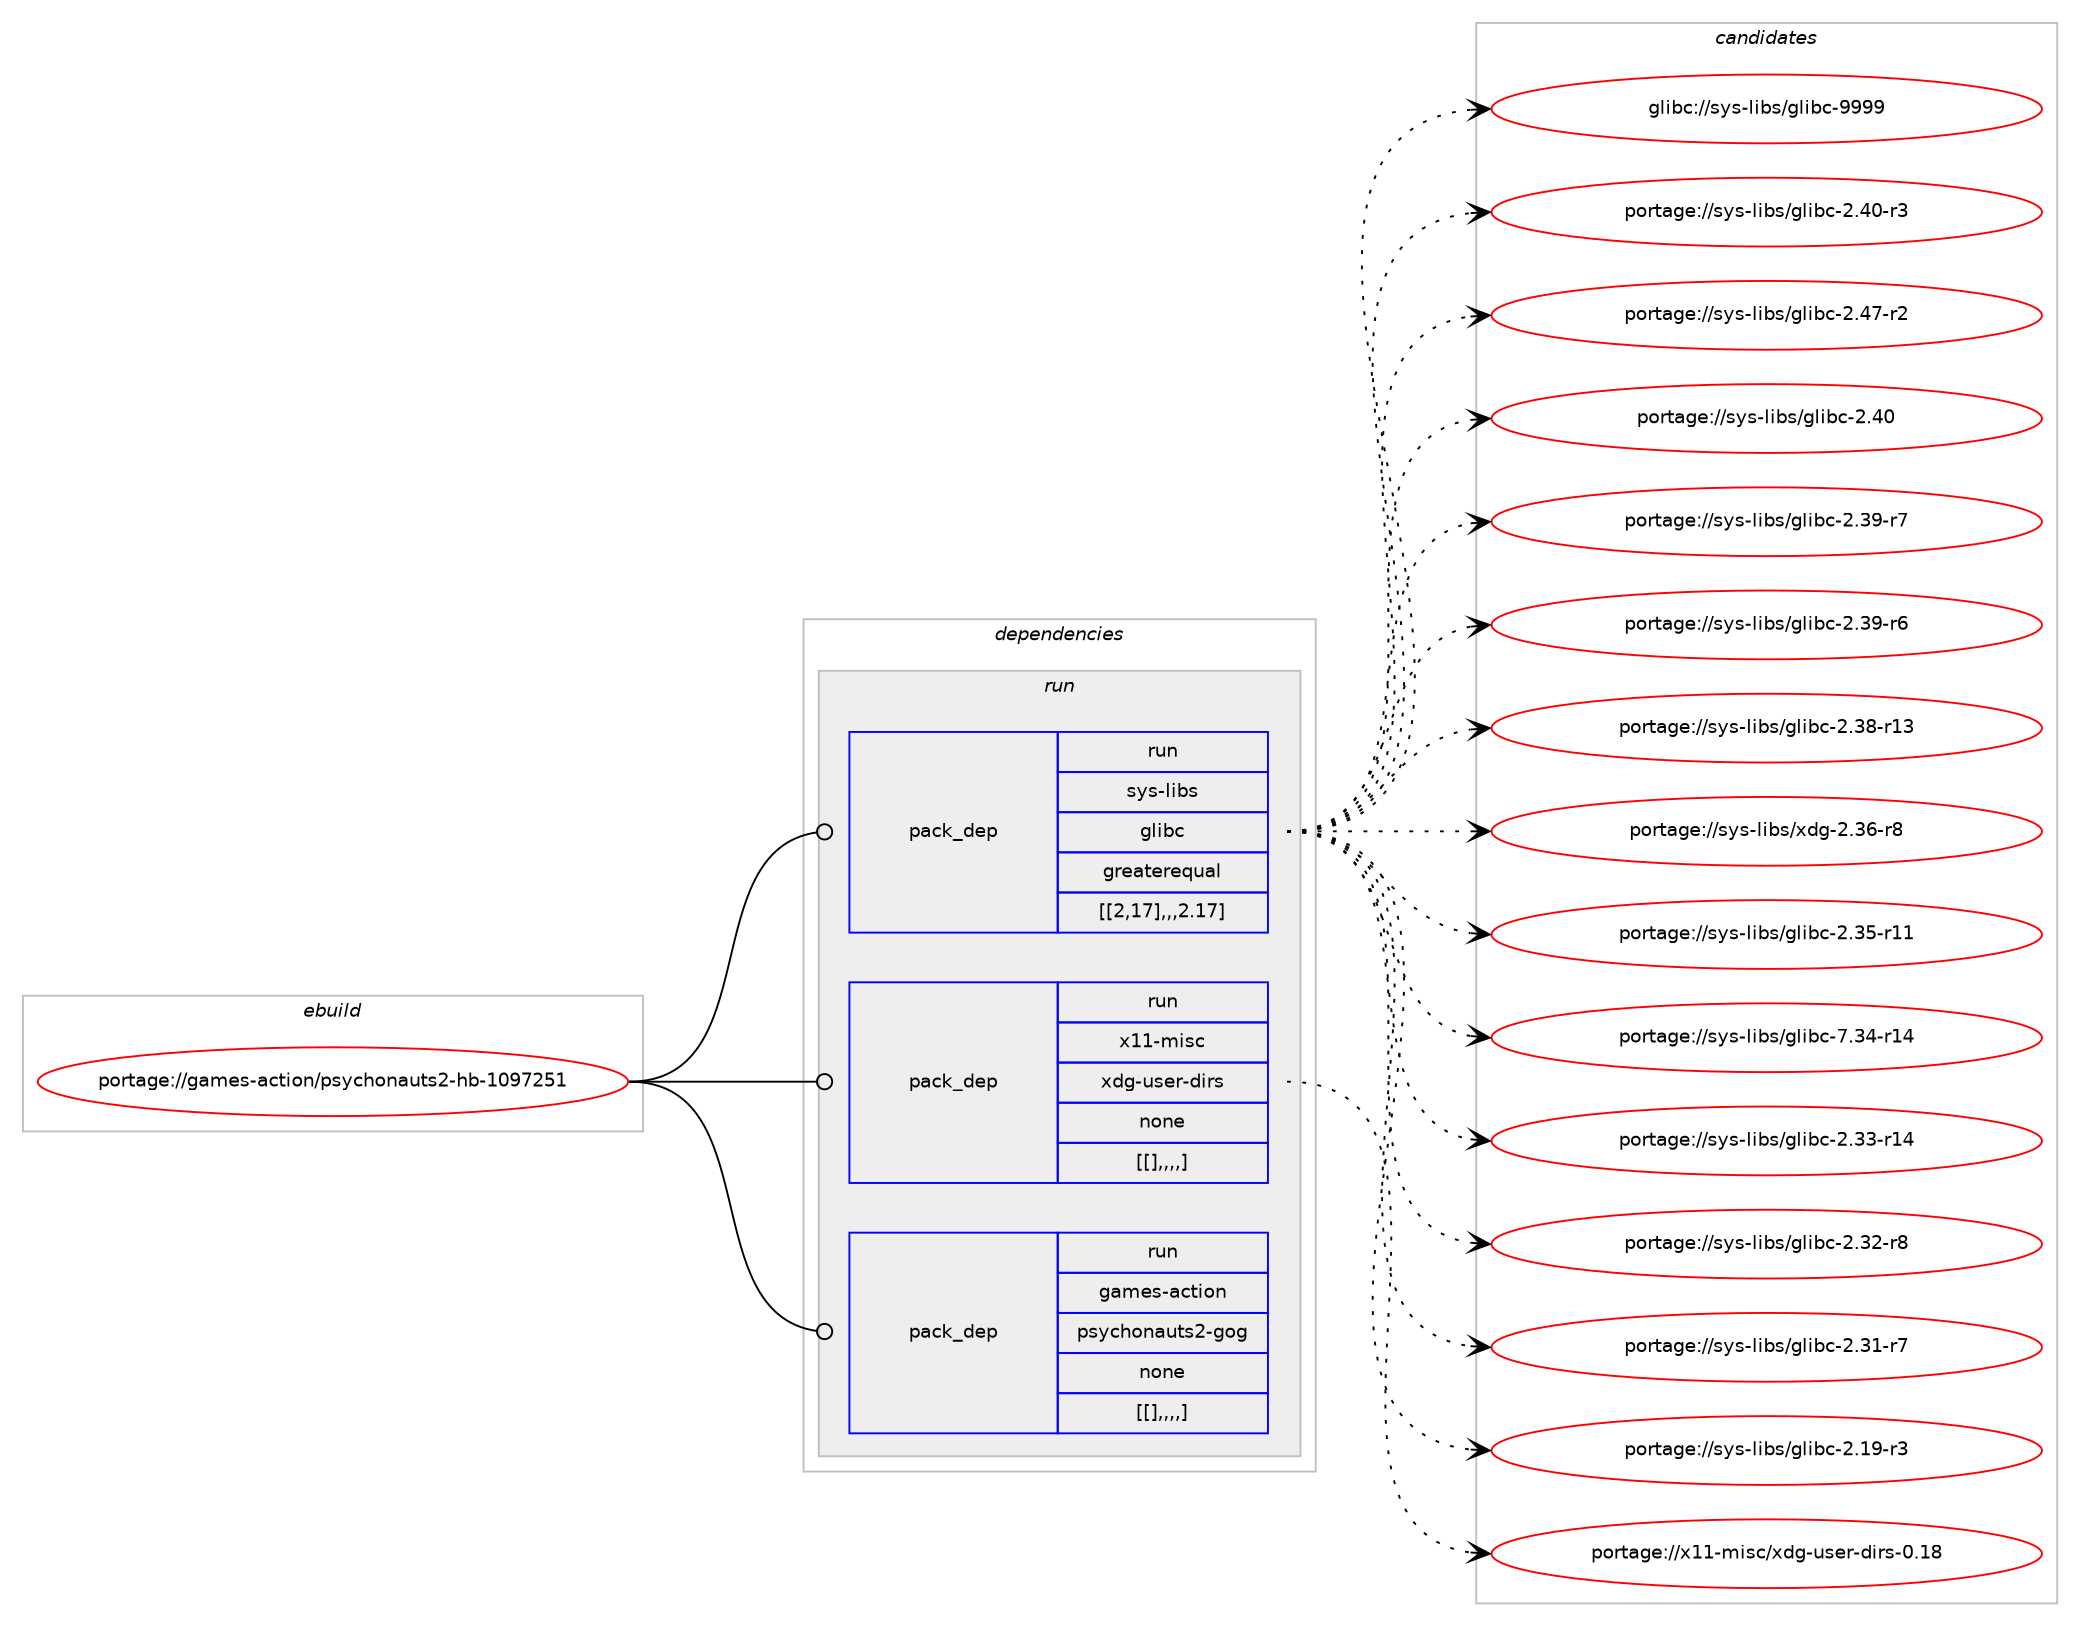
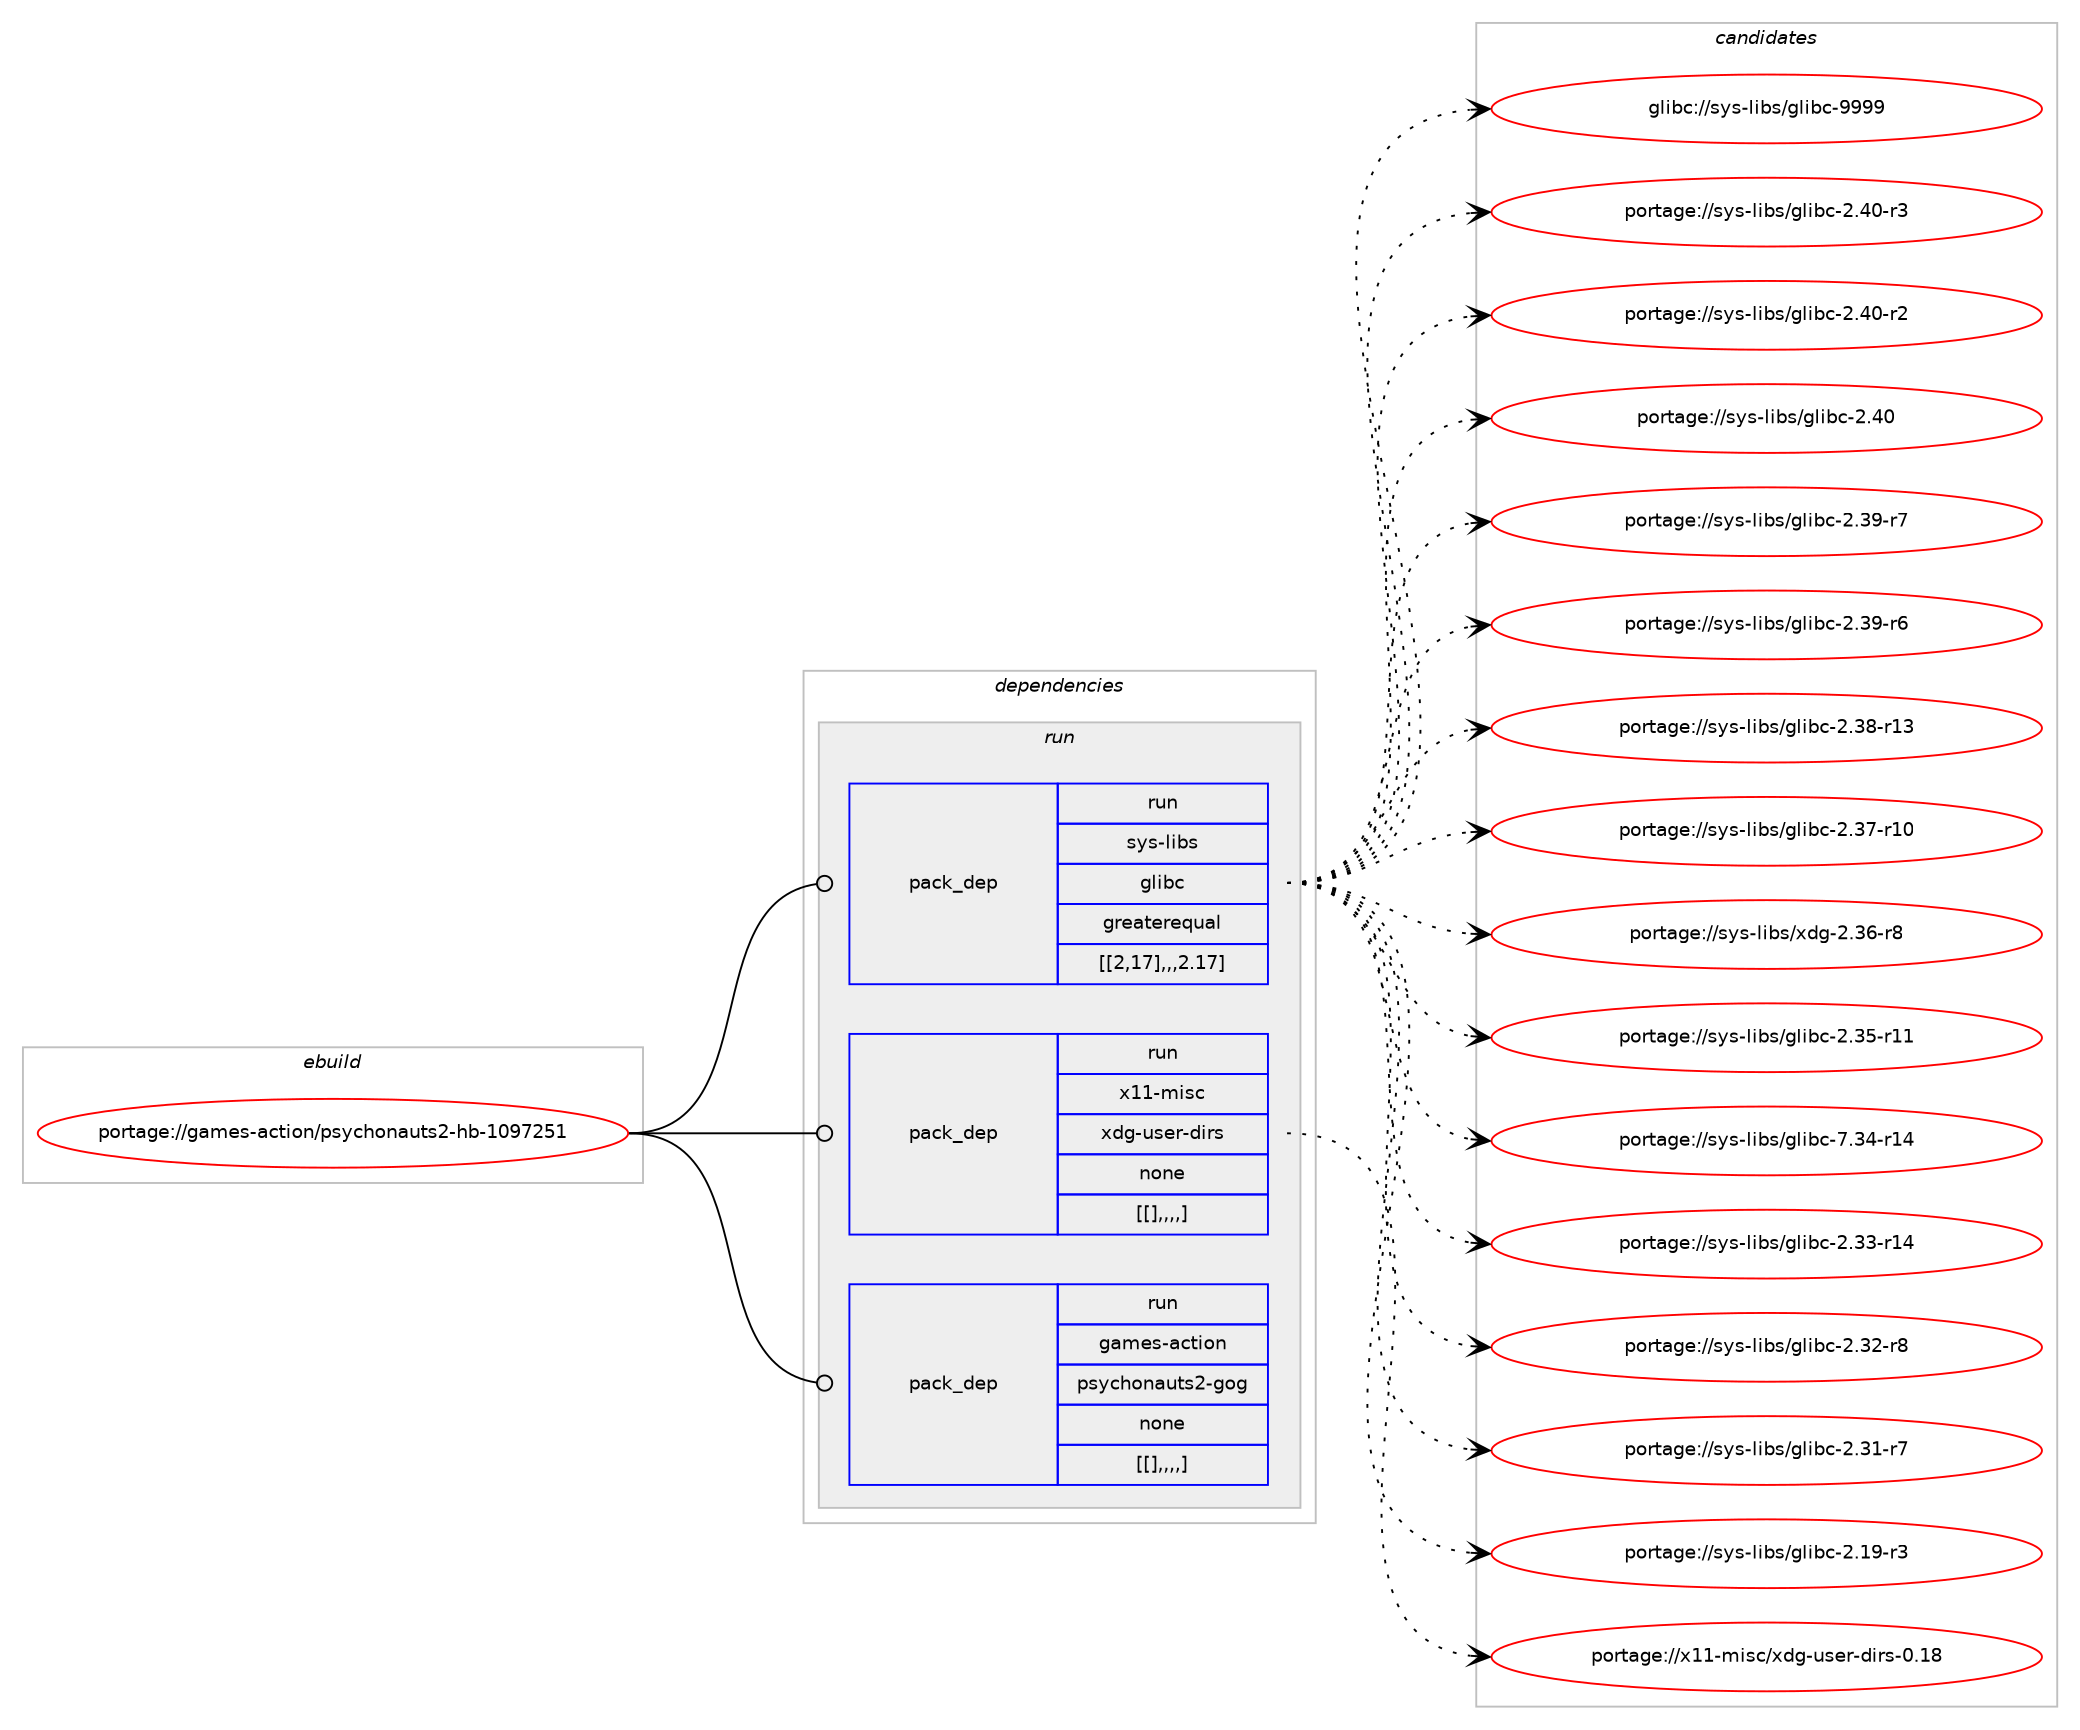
node "portage://sys-libs/glibc-2.47-r2": label "portage://sys-libs/glibc-2.47-r2" -> "portage://sys-libs/glibc-2.40-r2"
node "portage://sys-libs/glibc-2.37-r10": added
